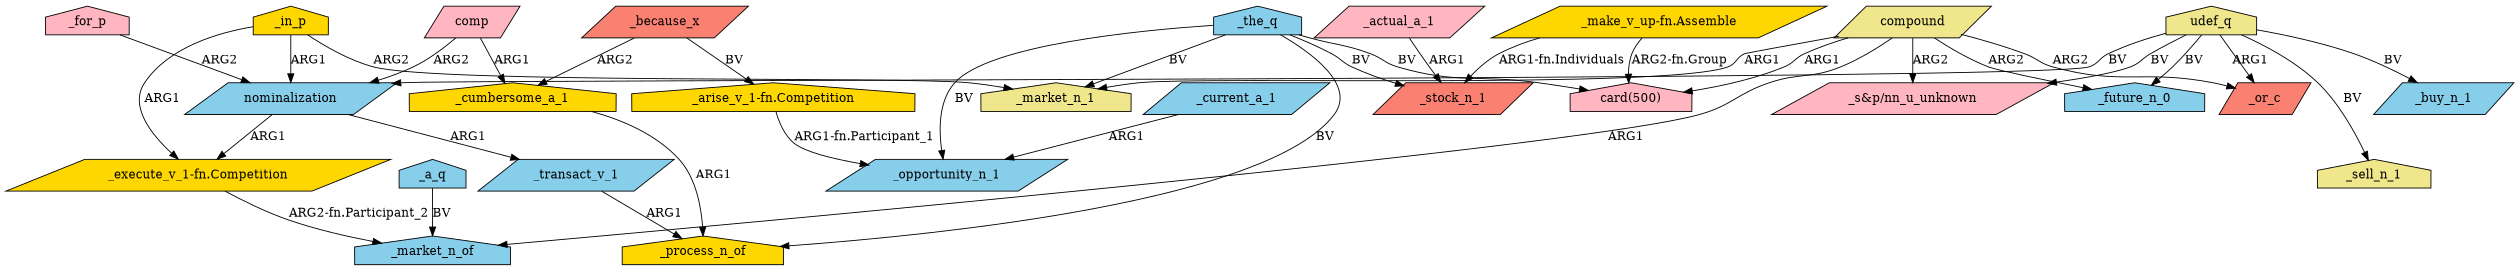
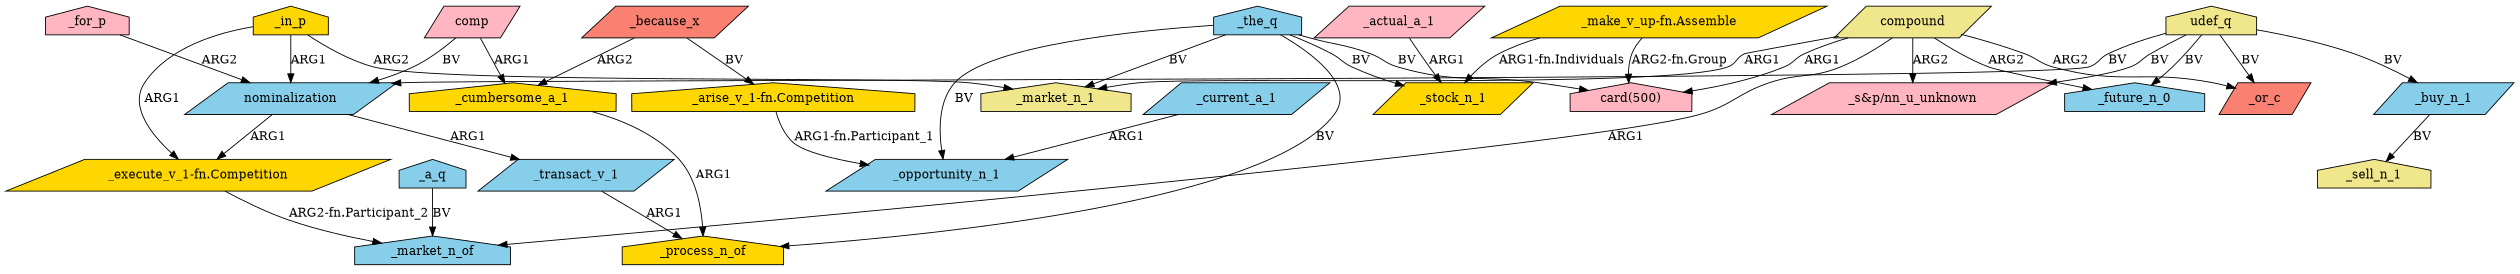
edge "comp" -> "nominalization": label "ARG2" -> "BV"
edge "udef_q" -> "_or_c": label "ARG1" -> "BV"
edge "udef_q" -> "_sell_n_1": now "_buy_n_1" -> "_sell_n_1"
node "_stock_n_1": fillcolor salmon -> gold
